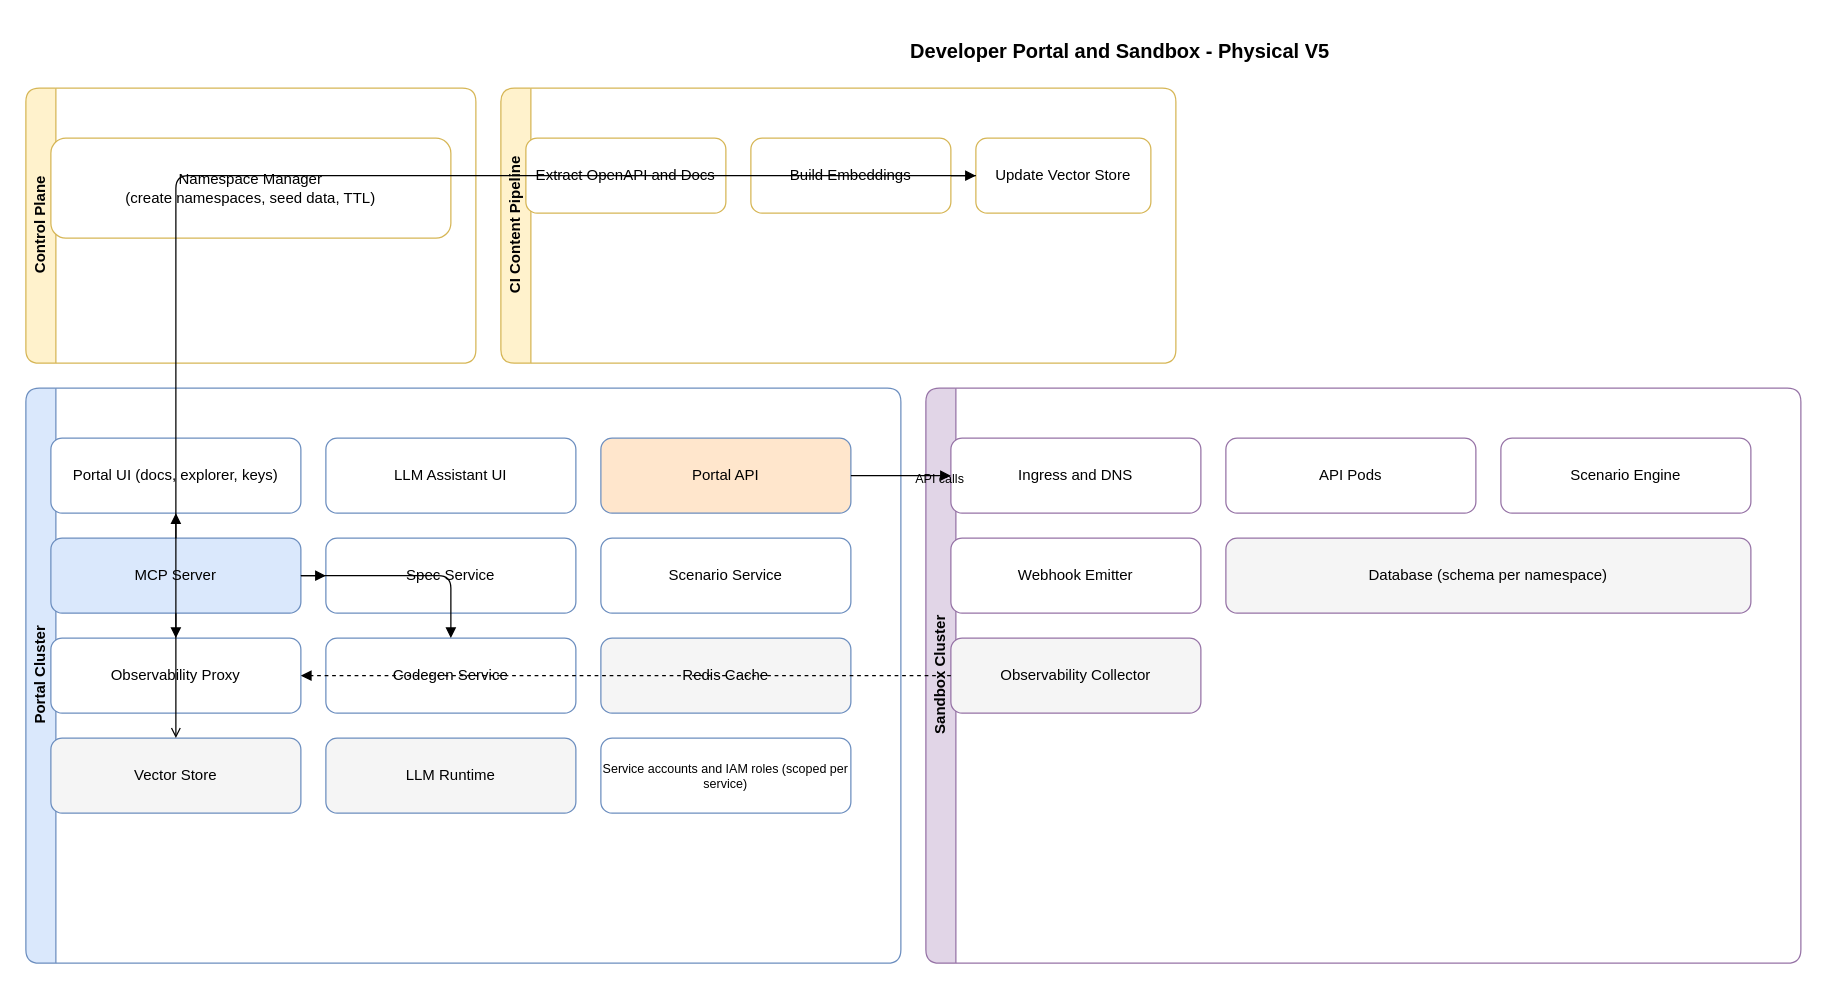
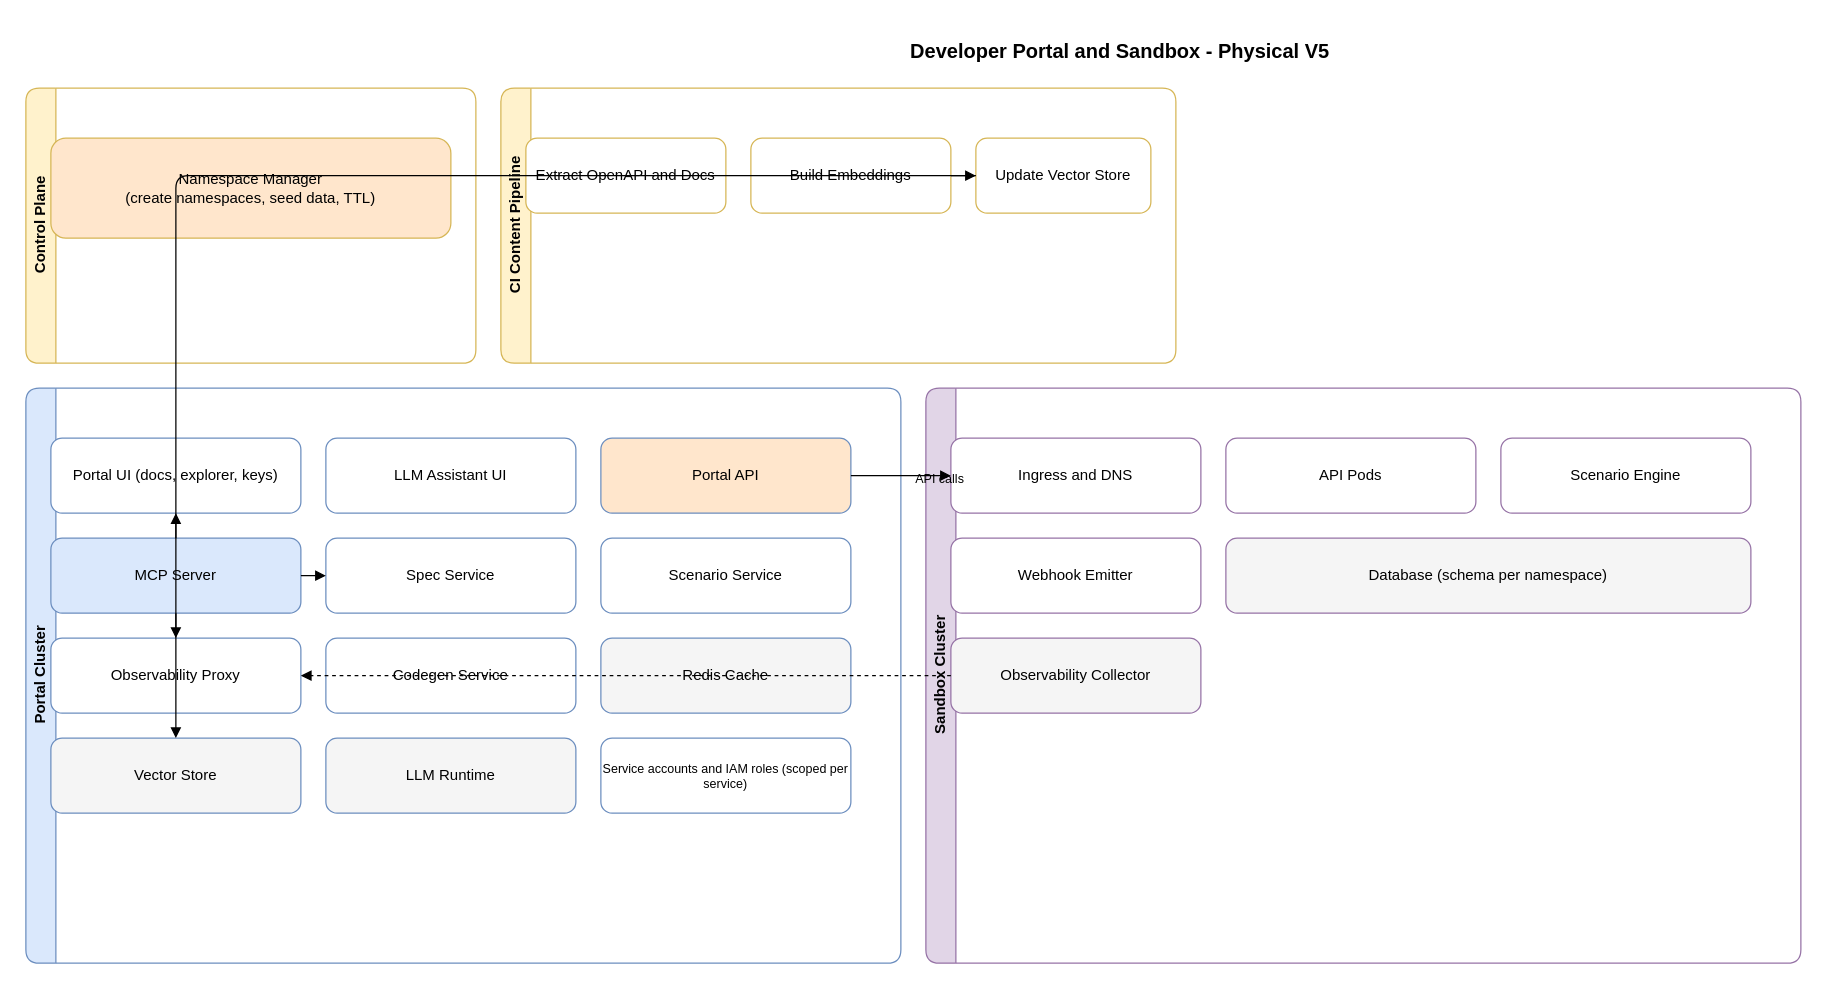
node "Namespace Manager (create namespaces, seed data, TTL)": fillcolor #ffffff -> #ffe6cc
edge "MCP Server" -> "Codegen Service": removed
edge "Update Vector Store" -> "Vector Store": arrowhead open -> block
